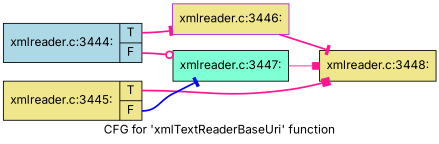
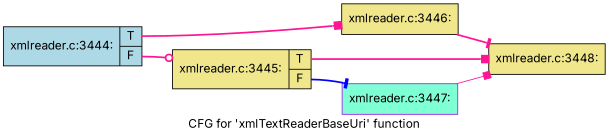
node "xmlreader.c:3446:": color purple -> black
edge "xmlreader.c:3444:" -> "xmlreader.c:3446:": arrowhead tee -> box
edge "xmlreader.c:3444:" -> "xmlreader.c:3447:": now "xmlreader.c:3444:" -> "xmlreader.c:3445:"
node "xmlreader.c:3447:": color black -> purple
